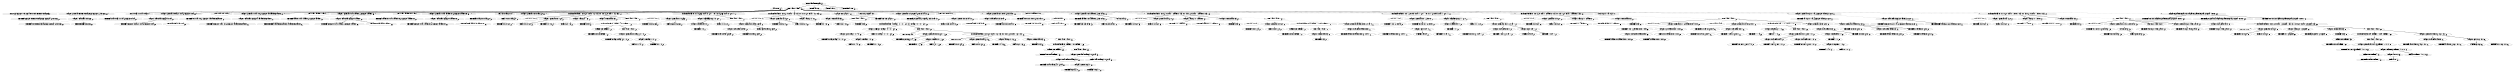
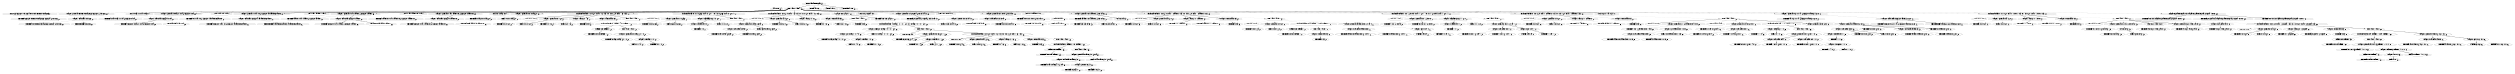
node "(LITERAL,0,pos[0] = tmp)": added
